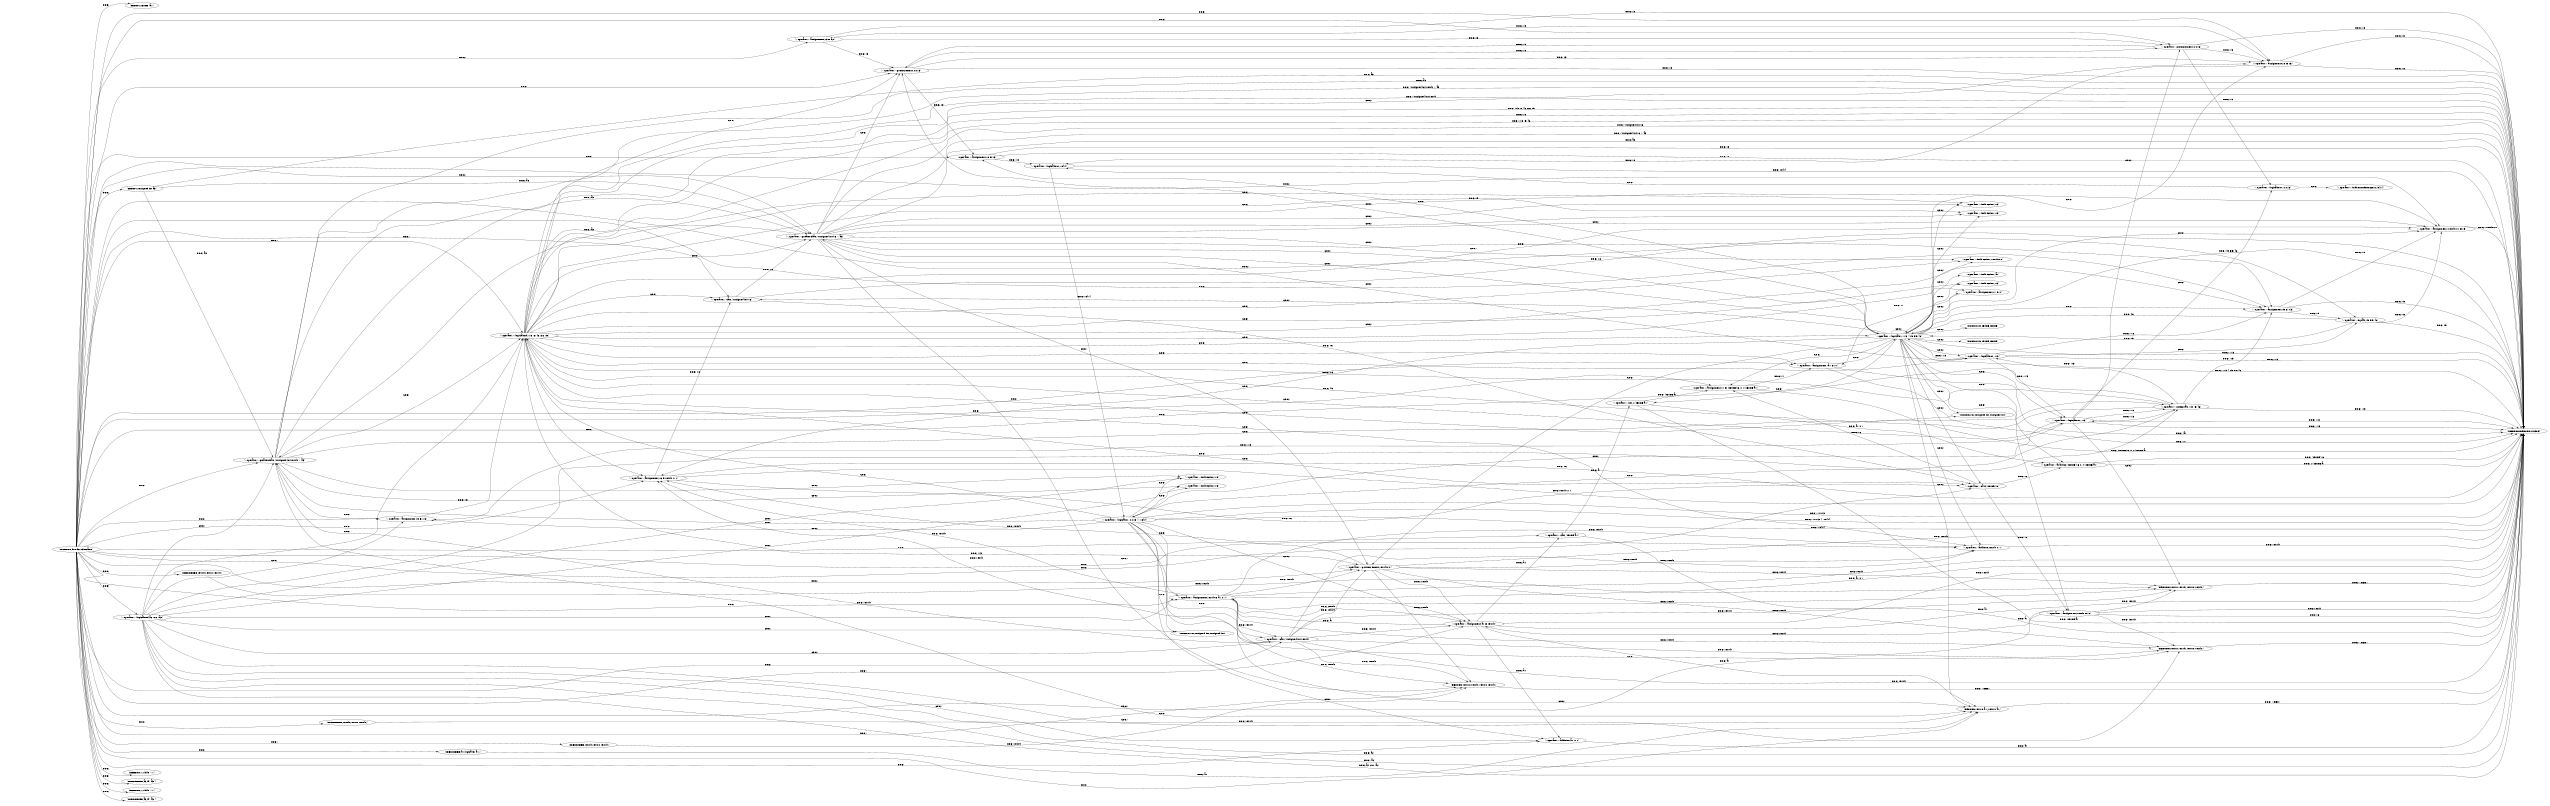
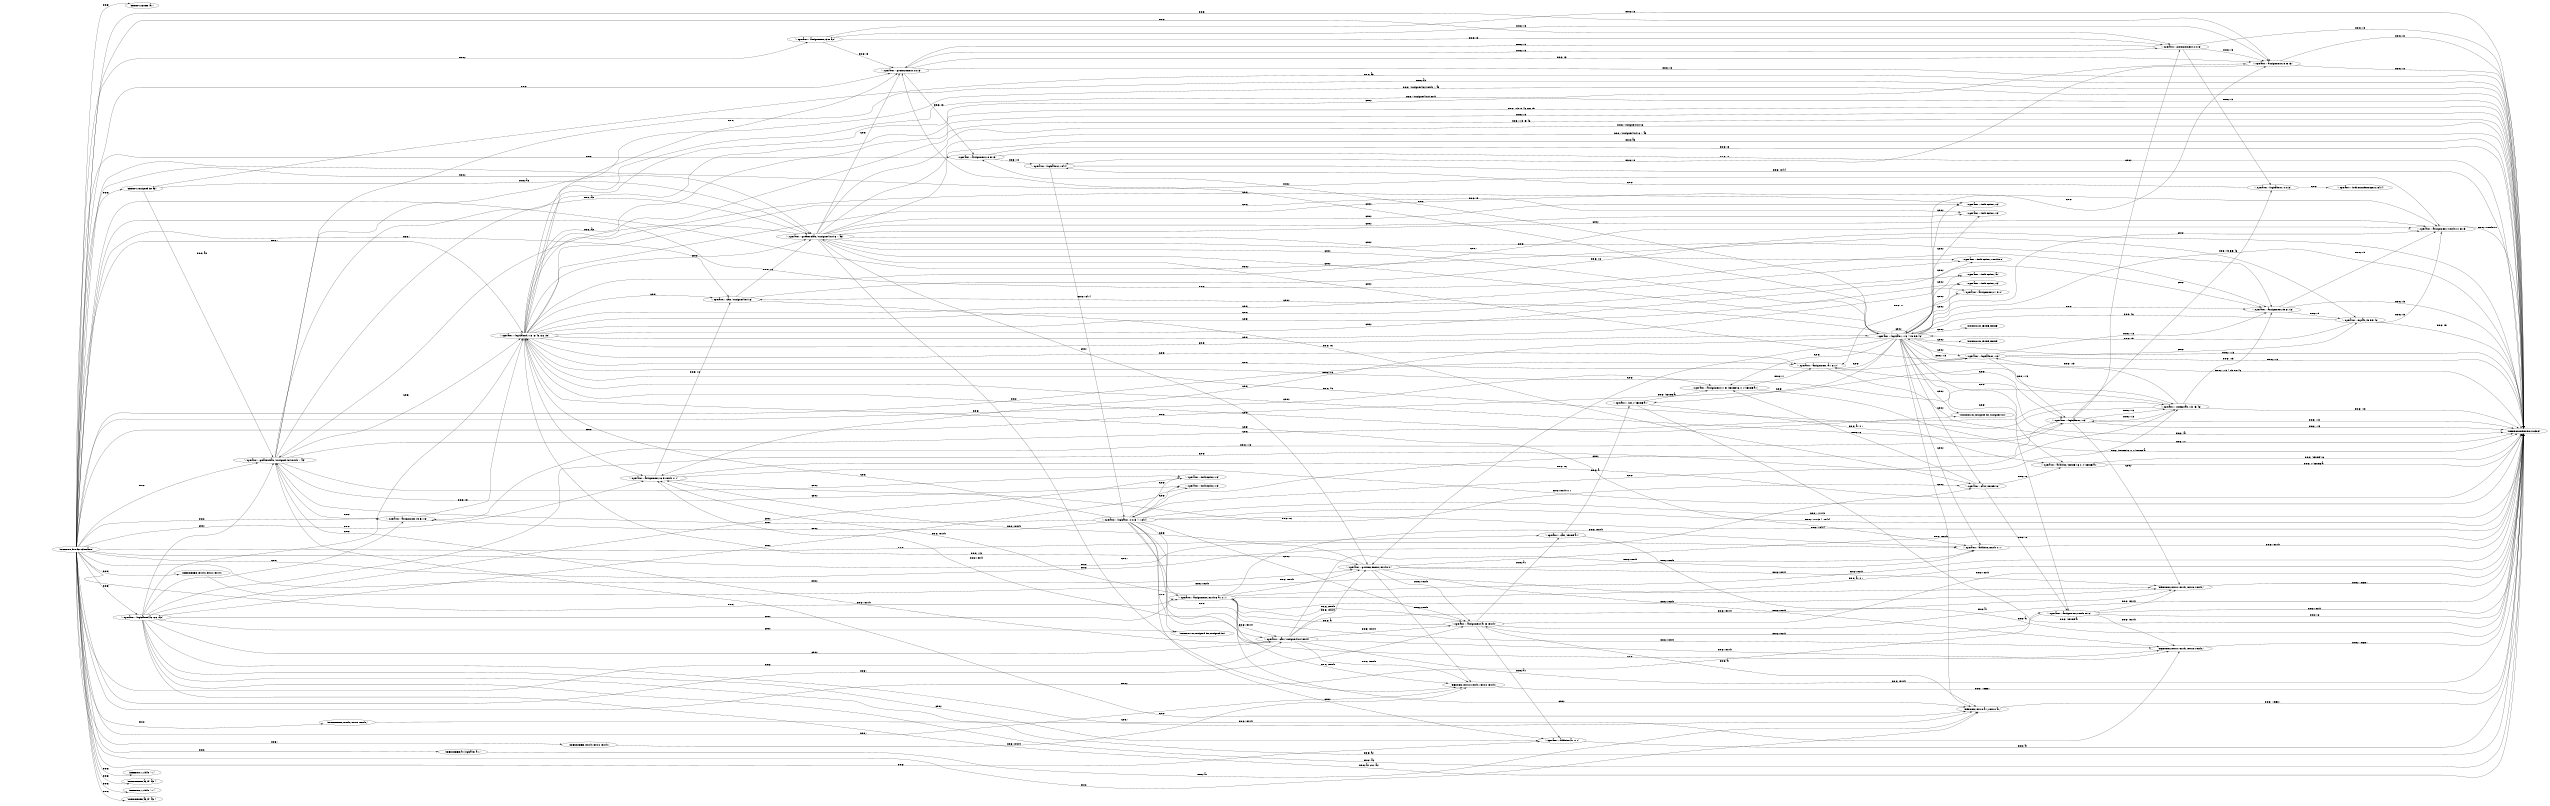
edge "(<operator>.assignment,*a1 = v7)" -> "(<operator>.logicalOr,!*v3 || v5 == 46)": reversed
edge "(<operator>.logicalAnd,*v3 != 46 && v5)" -> "(<operator>.cast,(_BYTE)v6)": now "(<operator>.logicalAnd,*v3 != 46 && v5)" -> "(<operator>.indirection,*a1)"
edge "(<operator>.assignment,result = v6)" -> "(METHOD,do_rfc1035_name)": reversed
